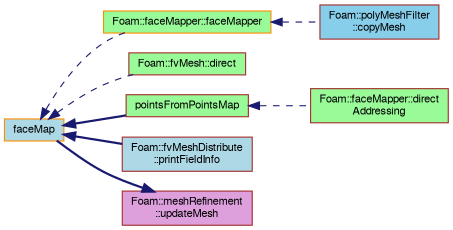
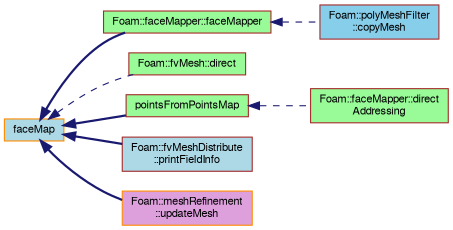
node "Foam::faceMapper::faceMapper": color darkorange -> brown
edge "Foam::faceMapper::faceMapper" -> "faceMap": style dashed -> bold
edge "faceMap" -> "Foam::meshRefinement ::updateMesh": reversed
node "Foam::meshRefinement ::updateMesh": color brown -> darkorange
